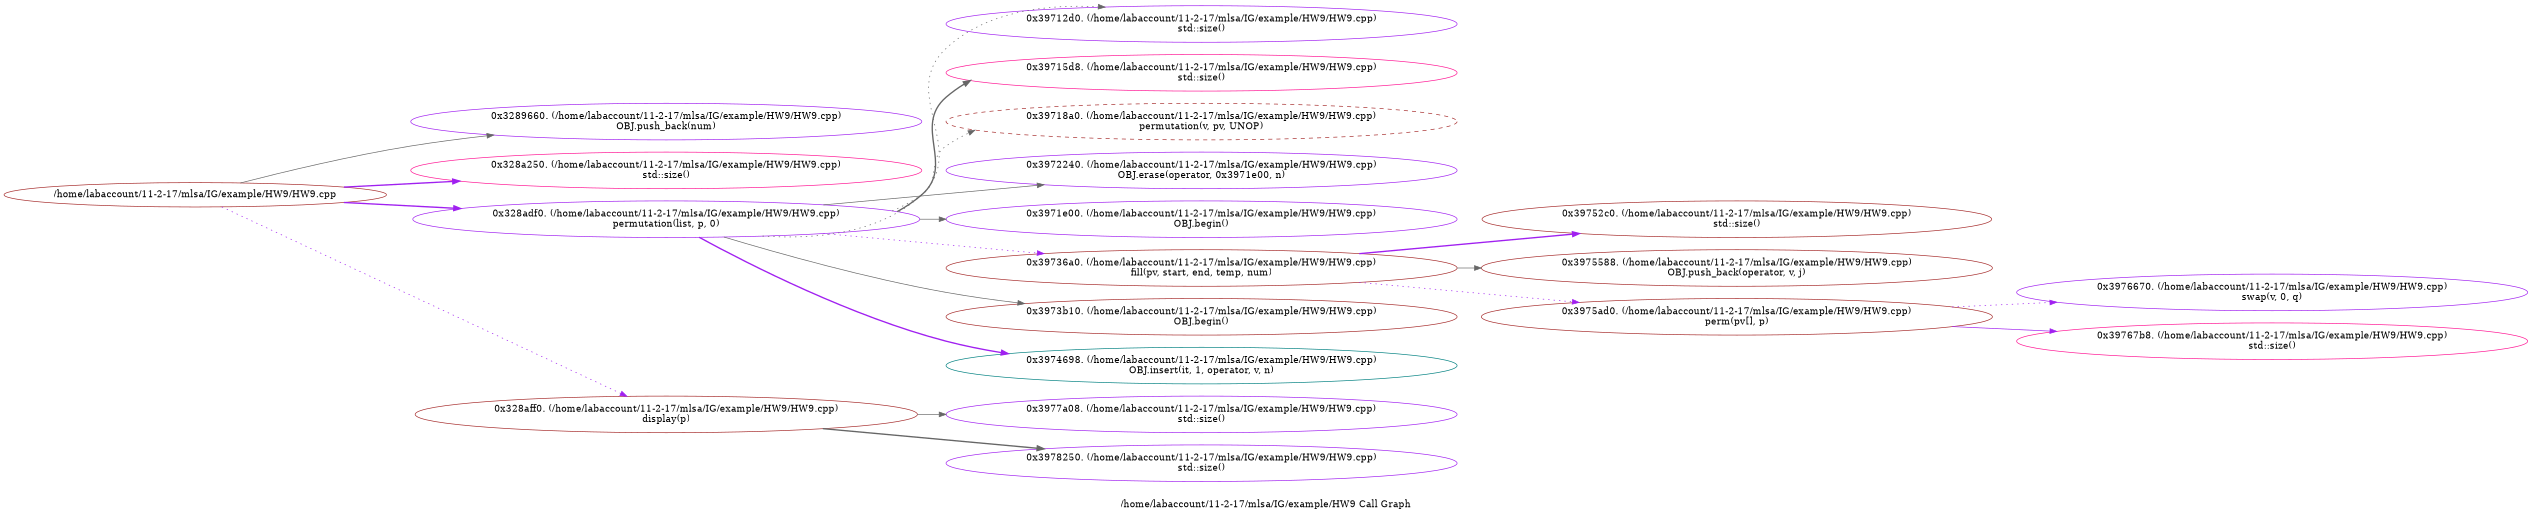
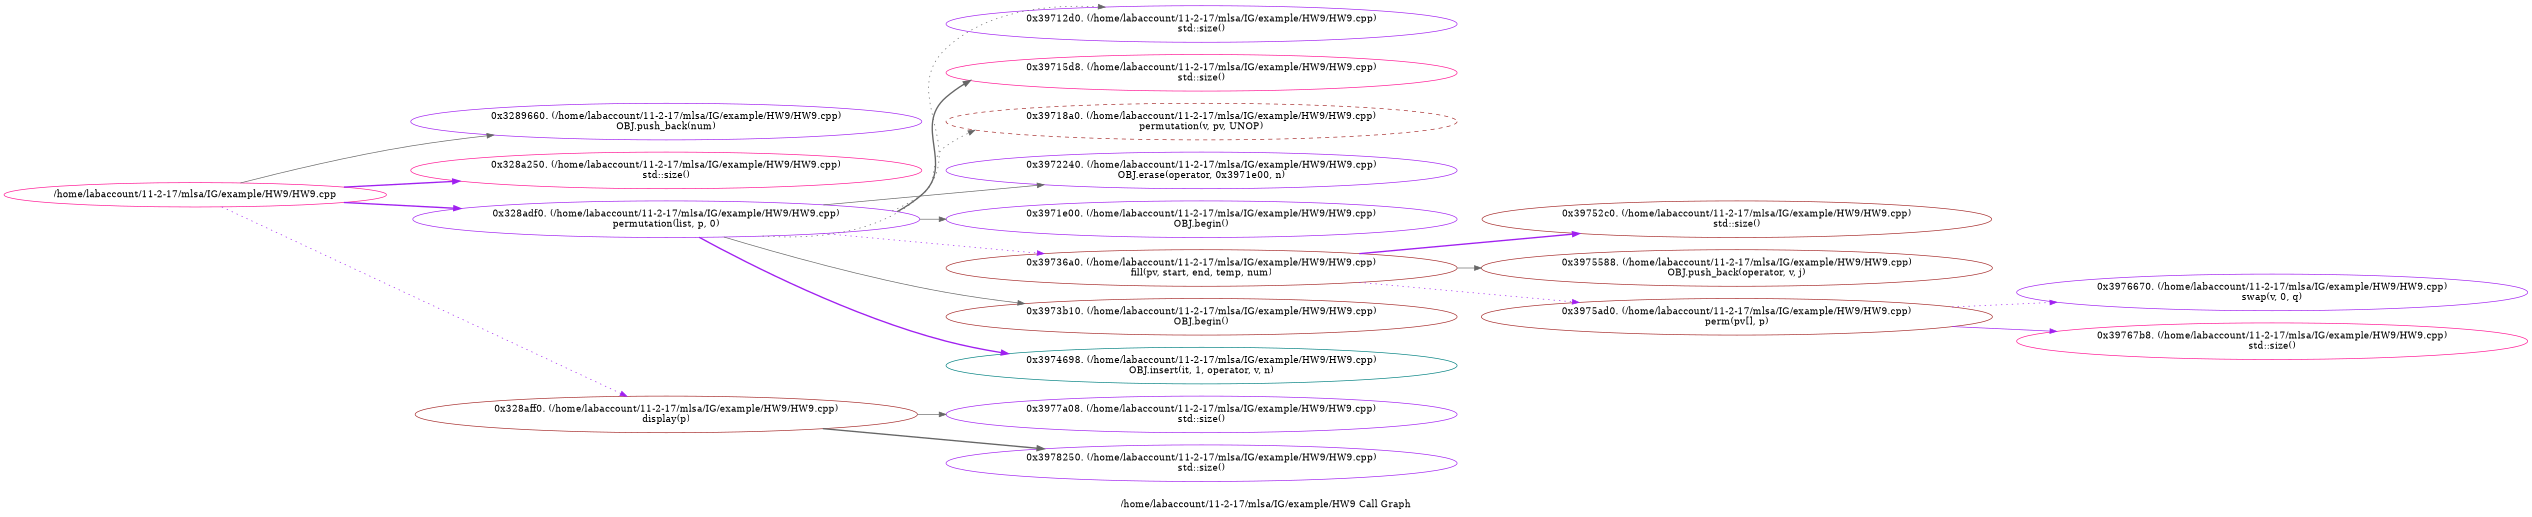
node "/home/labaccount/11-2-17/mlsa/IG/example/HW9/HW9.cpp": color brown -> deeppink
